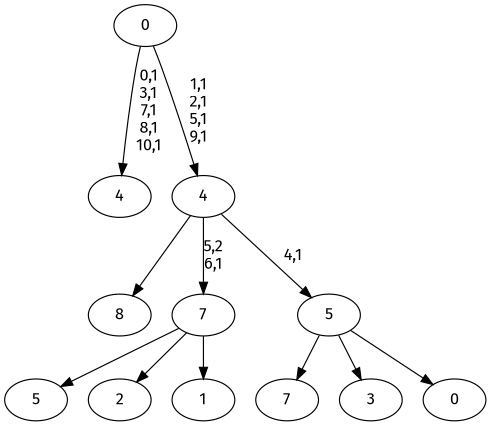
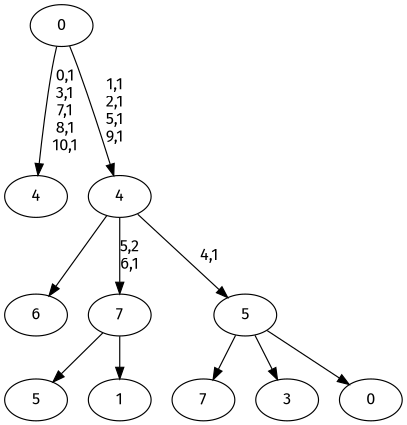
node "8": label "8" -> "6"
node "2": removed
